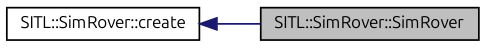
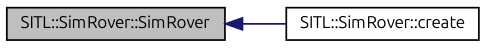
edge "SITL::SimRover::SimRover" -> "SITL::SimRover::create": reversed
